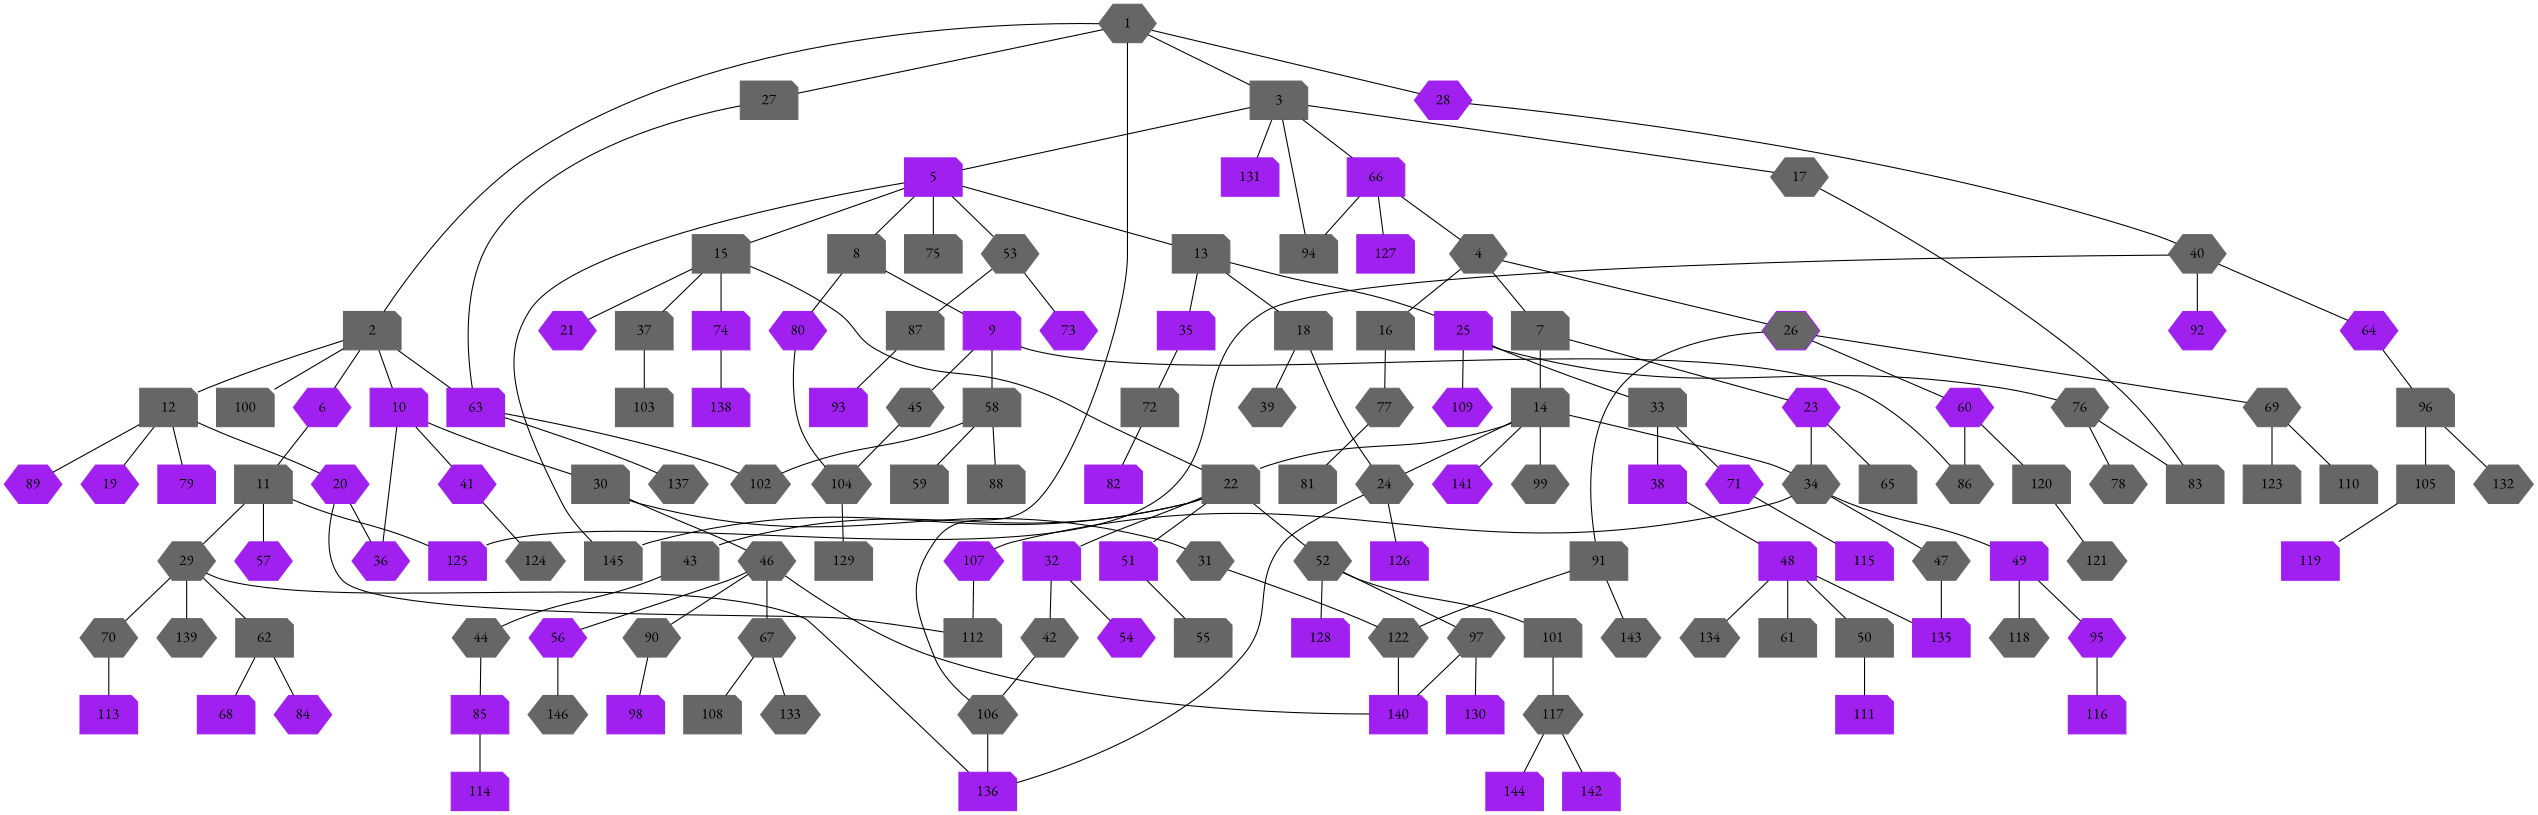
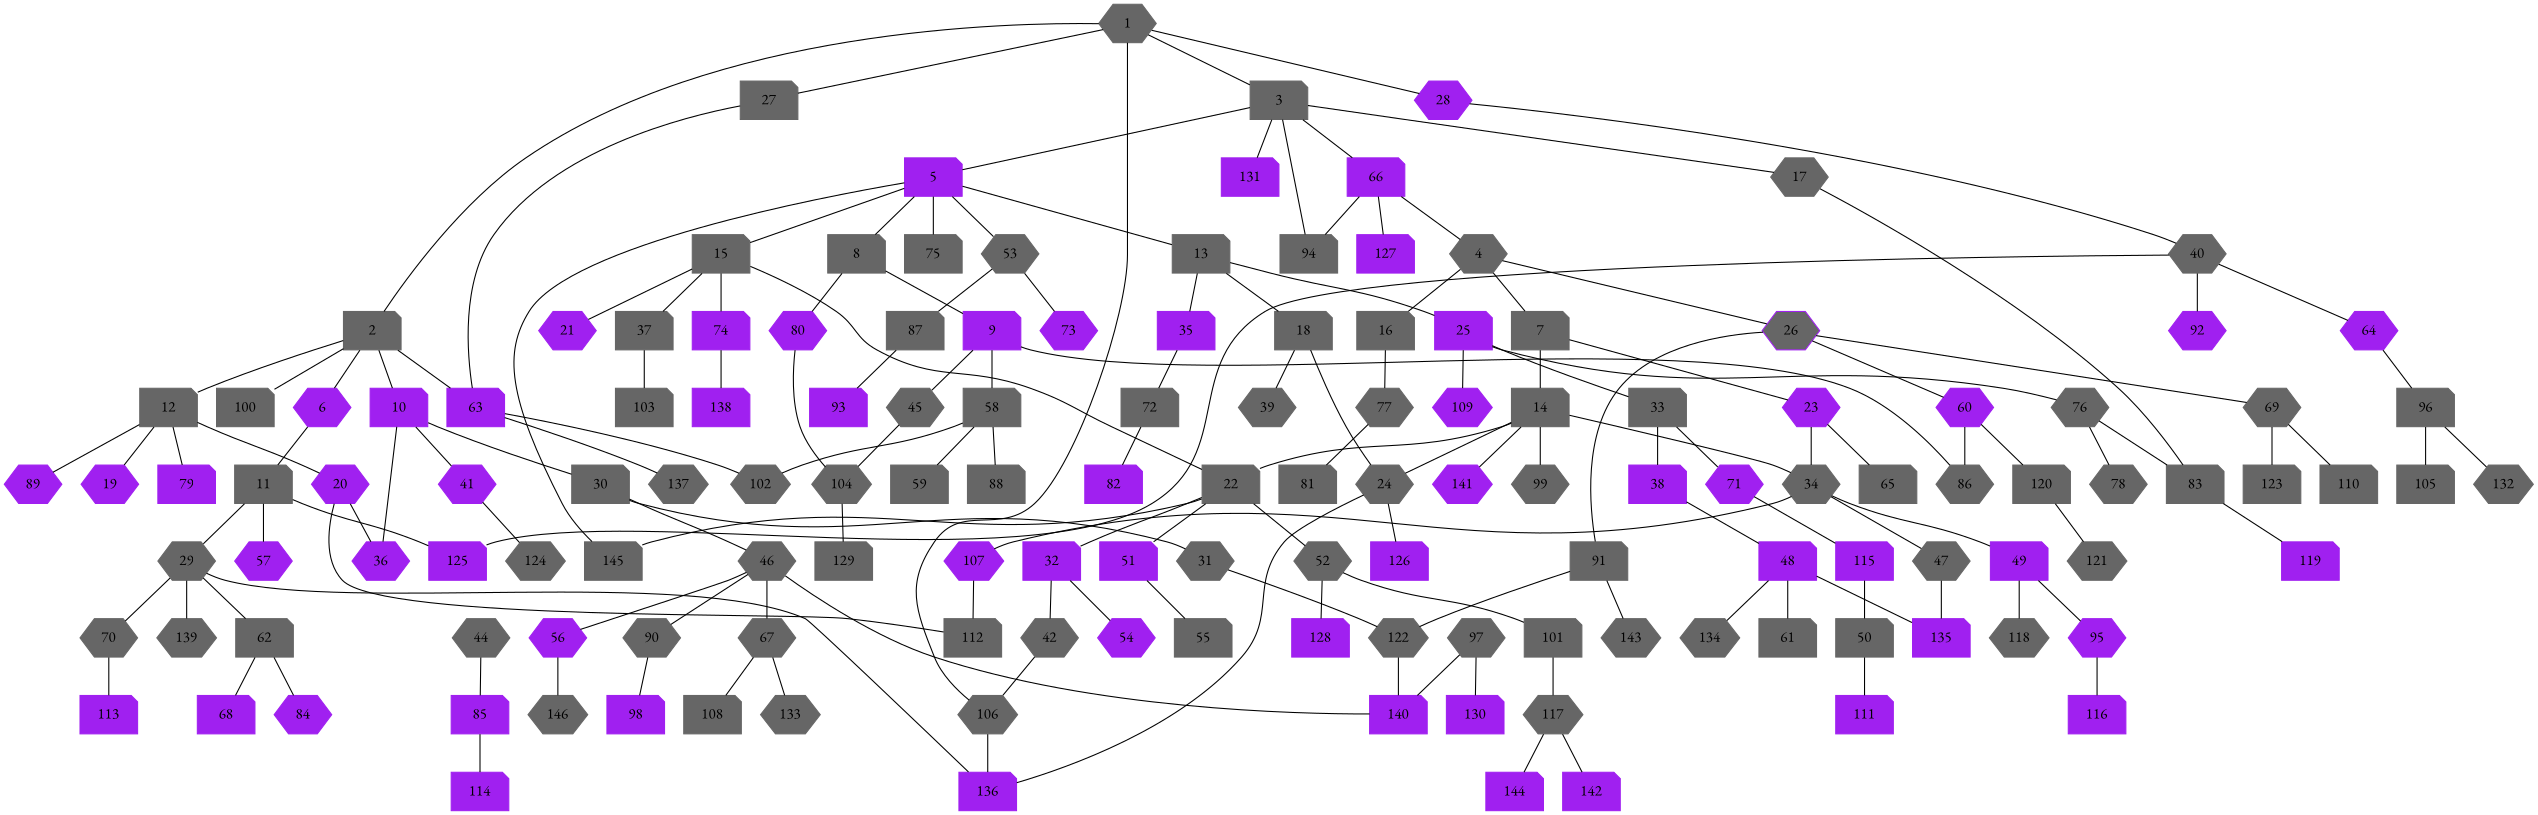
edge "105" -- "119": now "83" -- "119"
node "43": removed
edge "52" -- "97": removed
edge "48" -- "50": now "115" -- "50"
